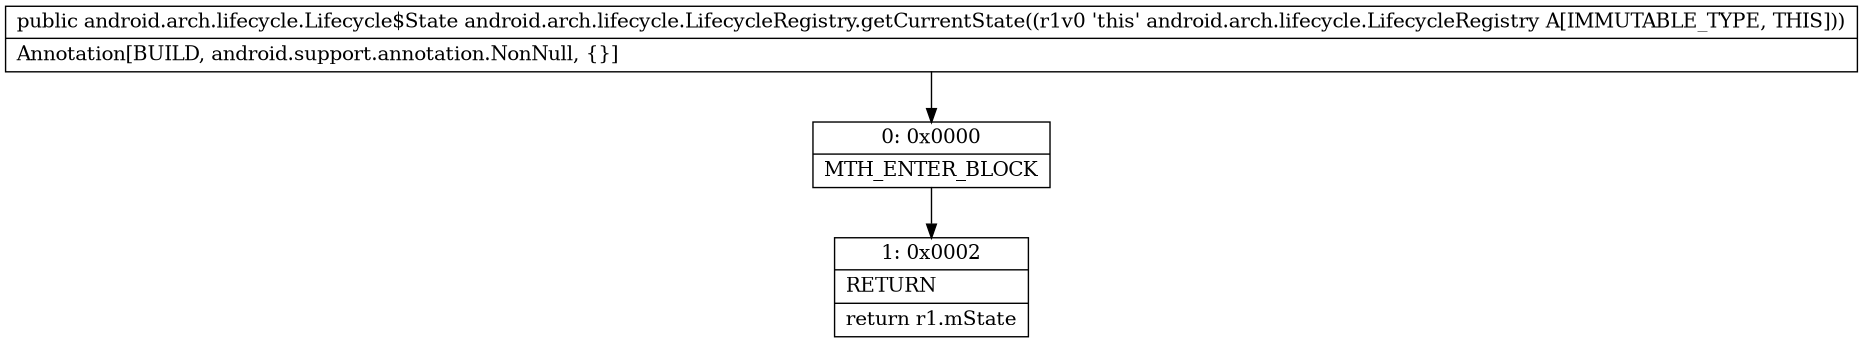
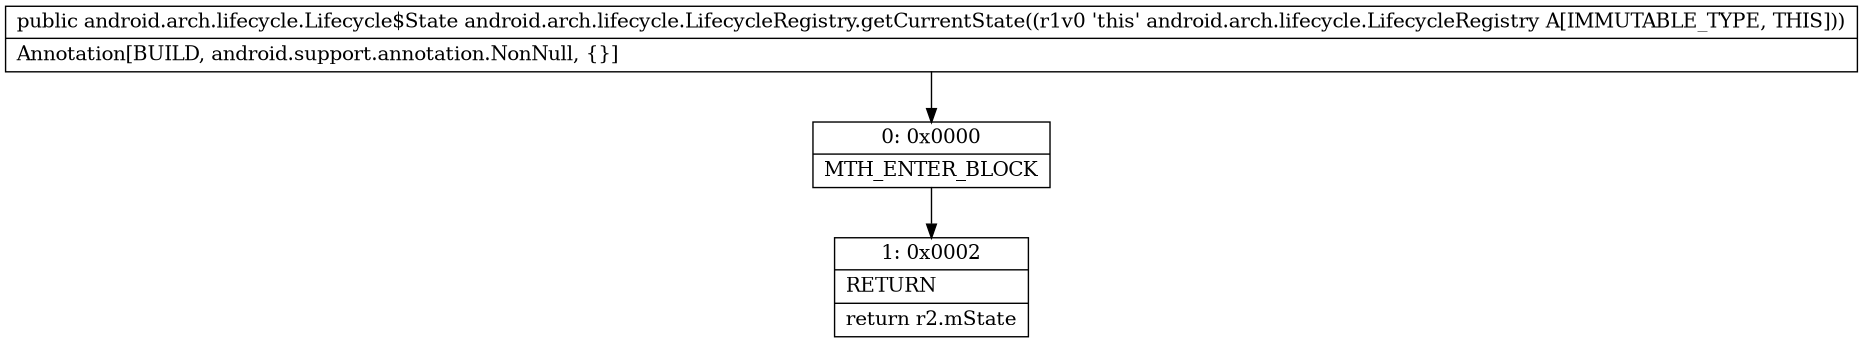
node "1: 0x0002": text "return r1.mState" -> "return r2.mState"
